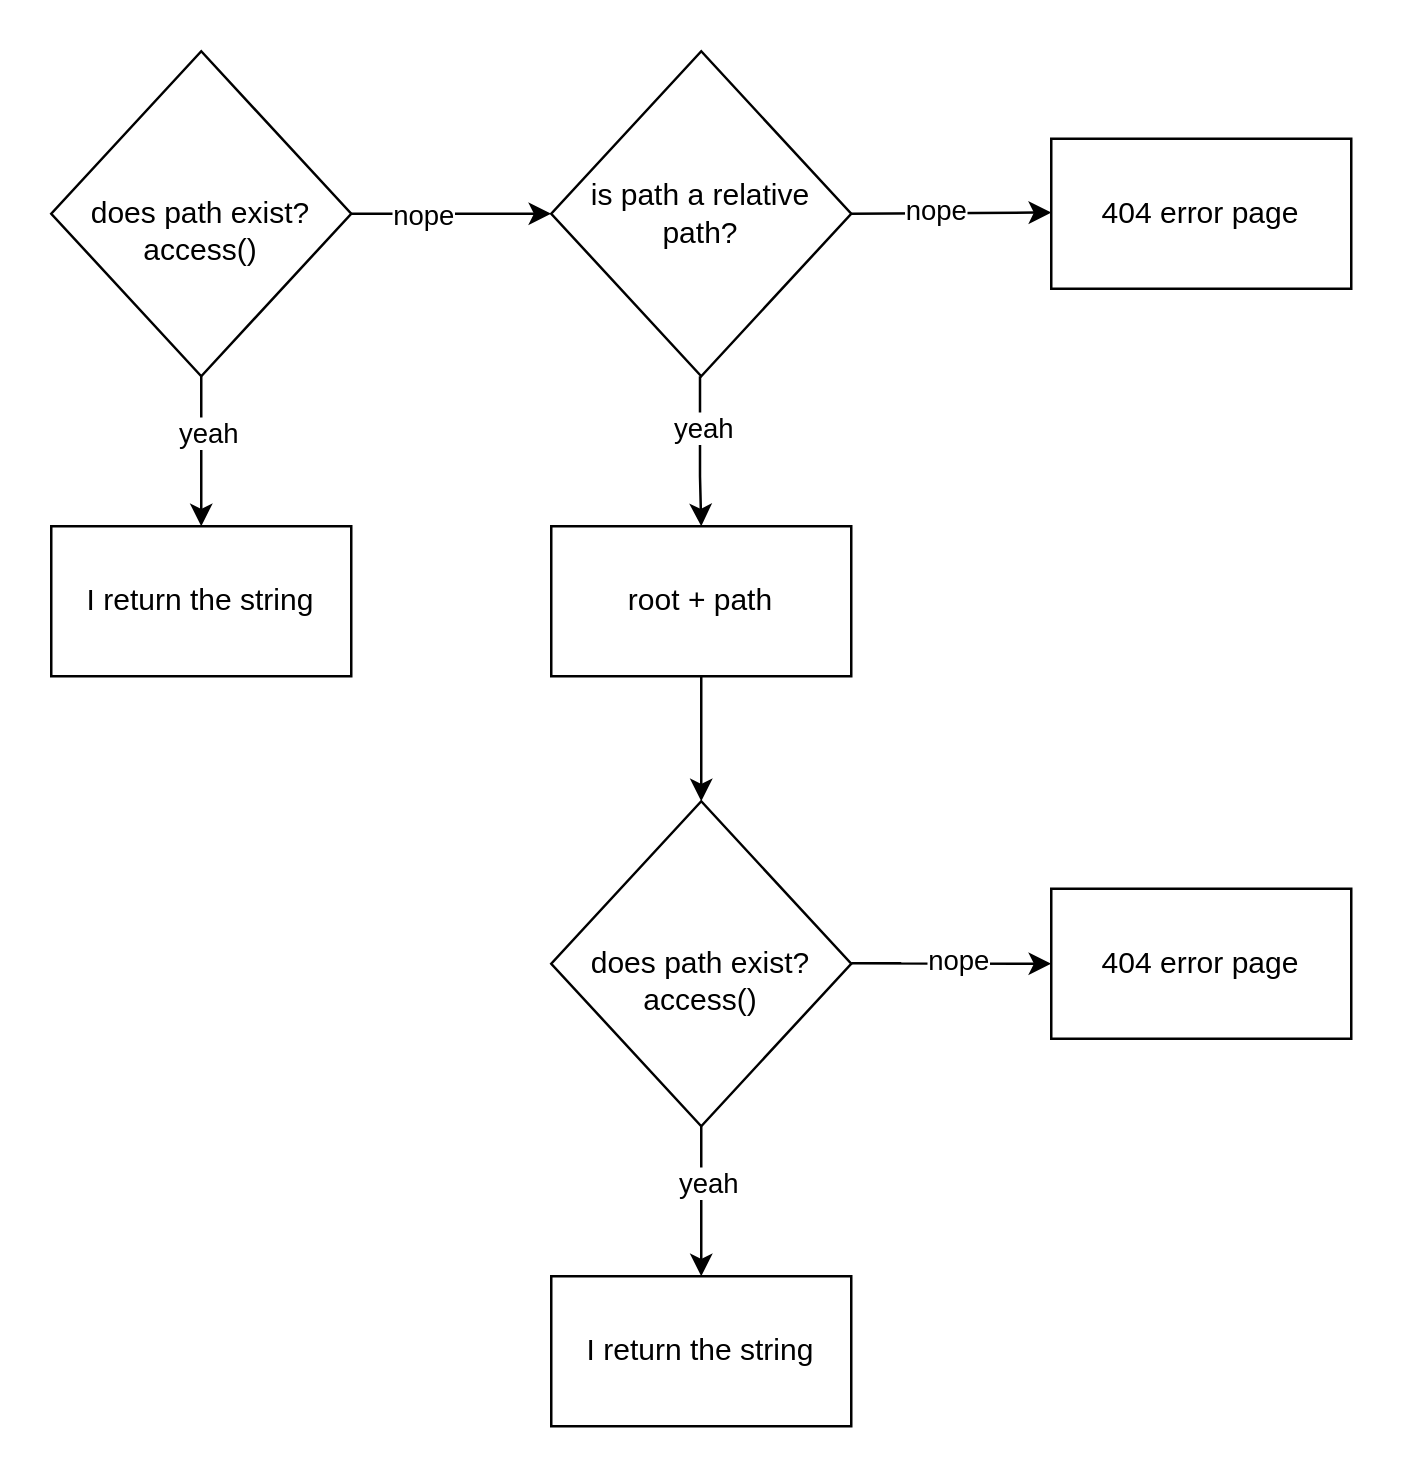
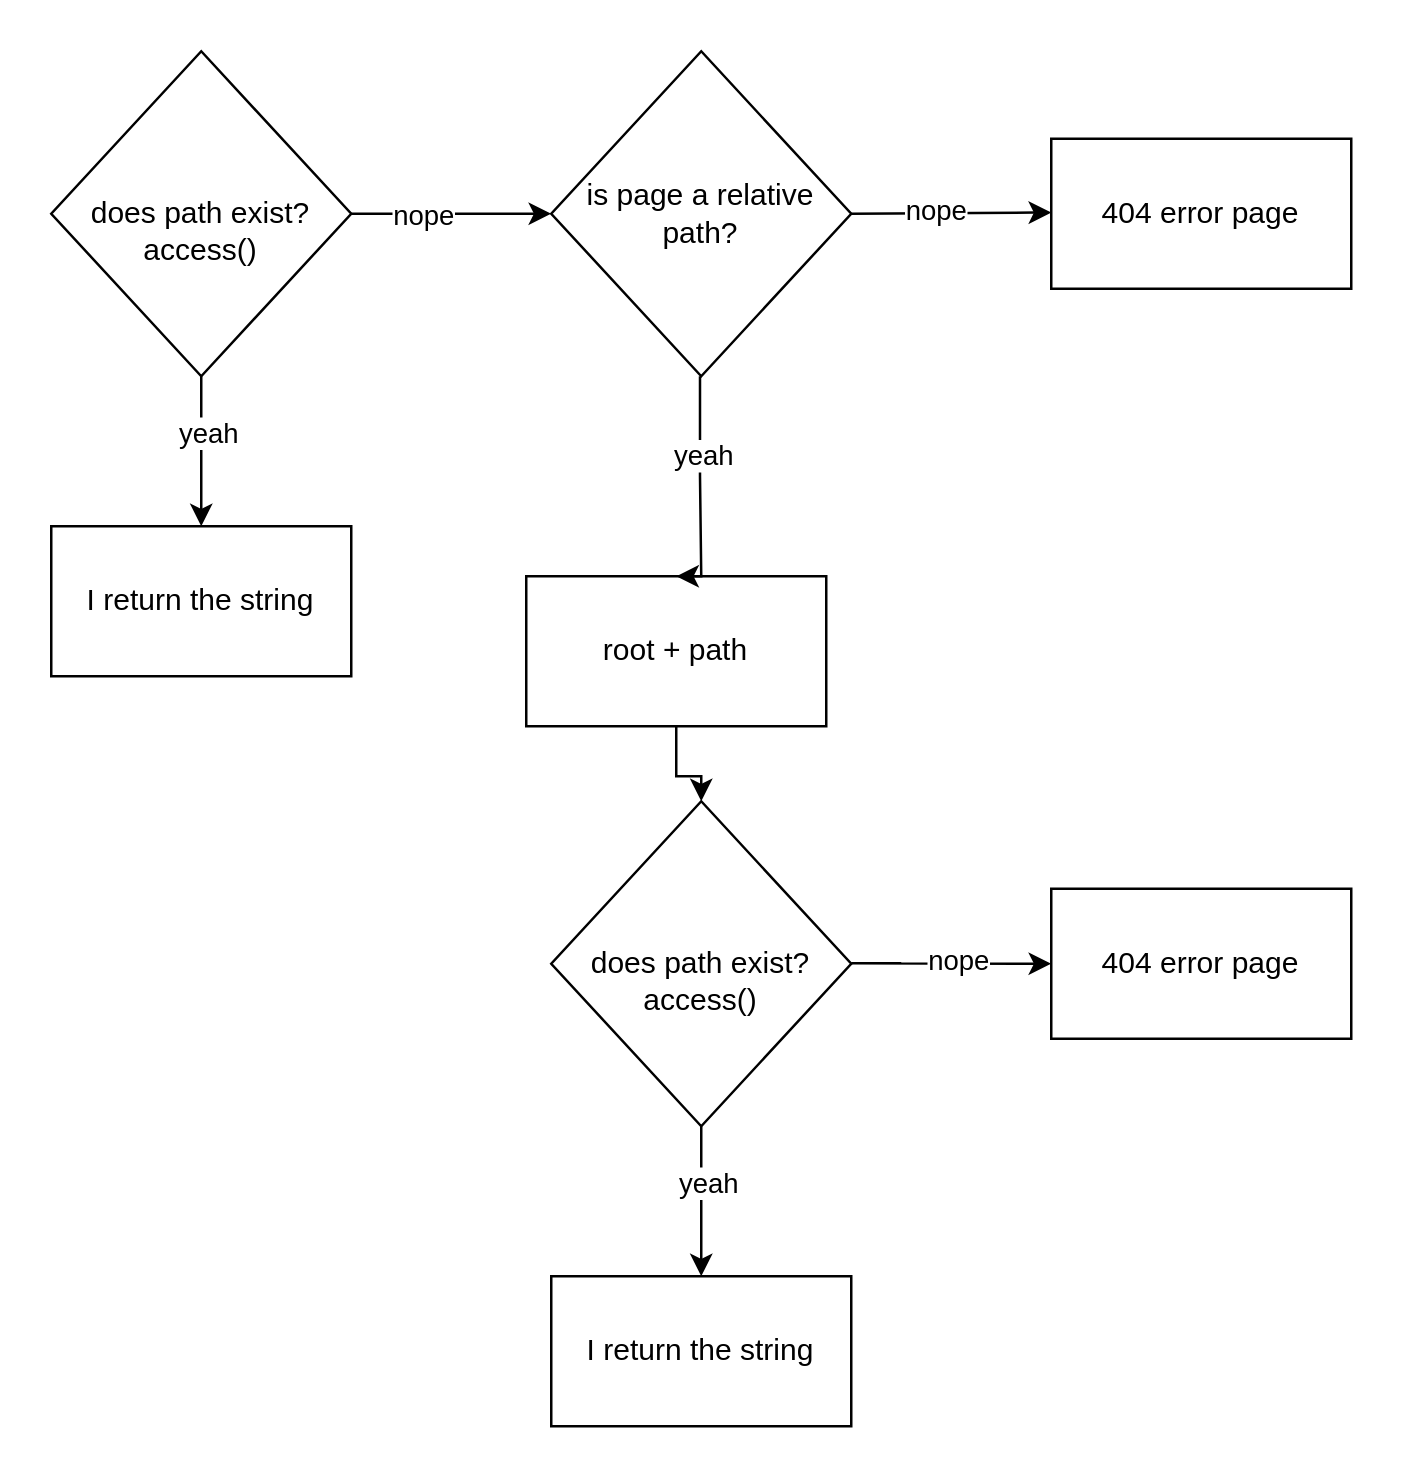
node "is path a relative path?": label "is path a relative path?" -> "is page a relative path?"
node "root + path": moved (701, 601) -> (676, 651)
